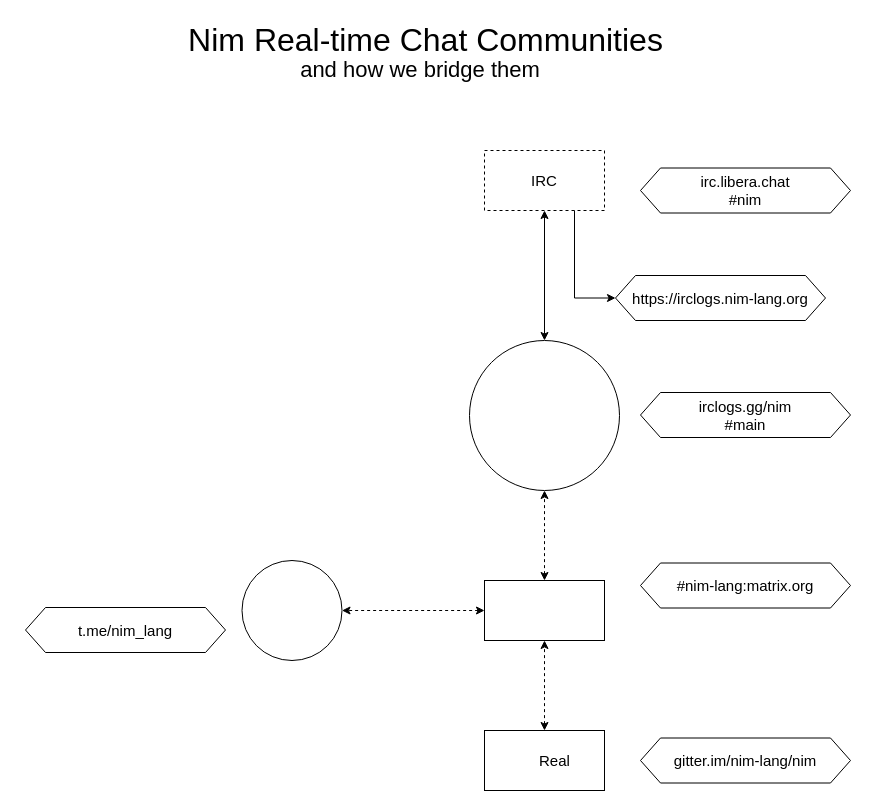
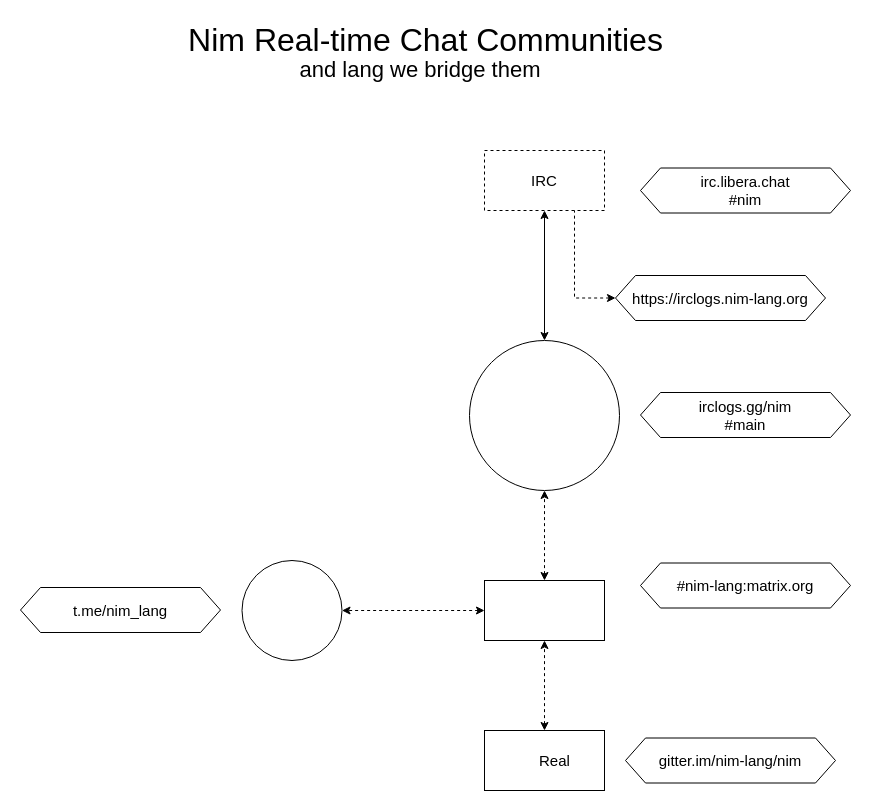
node "and how we bridge them": label "and how we bridge them" -> "and lang we bridge them"
edge "IRC" -> "https://irclogs.nim-lang.org": style solid -> dashed
node "t.me/nim_lang": moved (126, 630) -> (121, 610)
node "gitter.im/nim-lang/nim": moved (746, 761) -> (731, 761)
